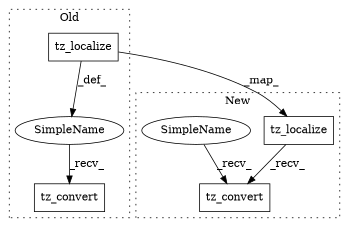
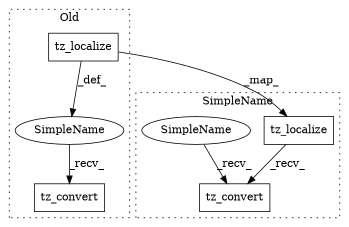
cluster "New": label "New" -> "SimpleName"
